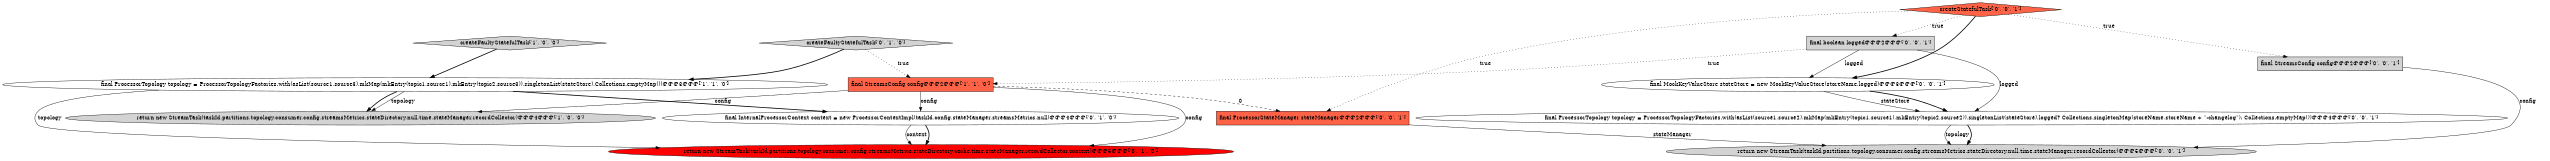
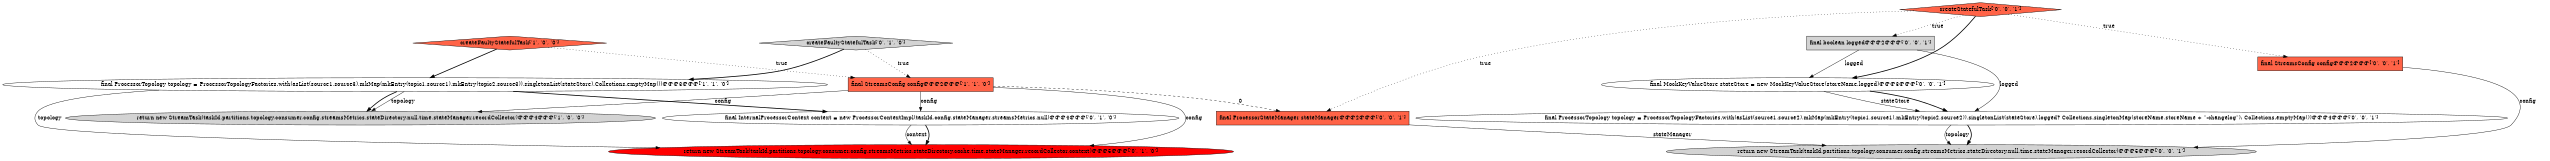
node "createFaultyStatefulTask['1', '0', '0']": fillcolor lightgray -> tomato
node "final StreamsConfig config@@@2@@@['0', '0', '1']": fillcolor lightgray -> tomato
edge "final boolean logged@@@2@@@['0', '0', '1']" -> "final StreamsConfig config@@@2@@@['1', '1', '0']": now "createFaultyStatefulTask['1', '0', '0']" -> "final StreamsConfig config@@@2@@@['1', '1', '0']"
